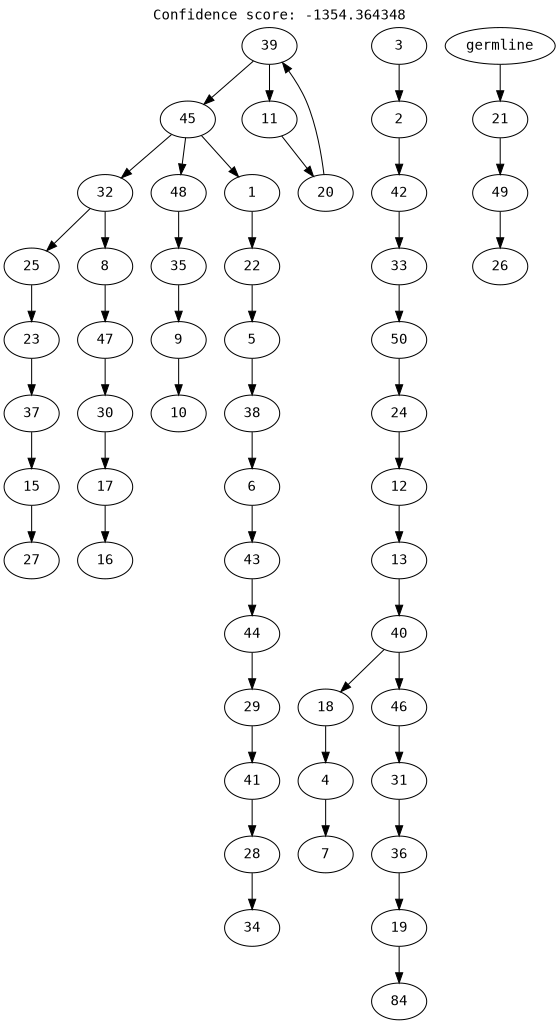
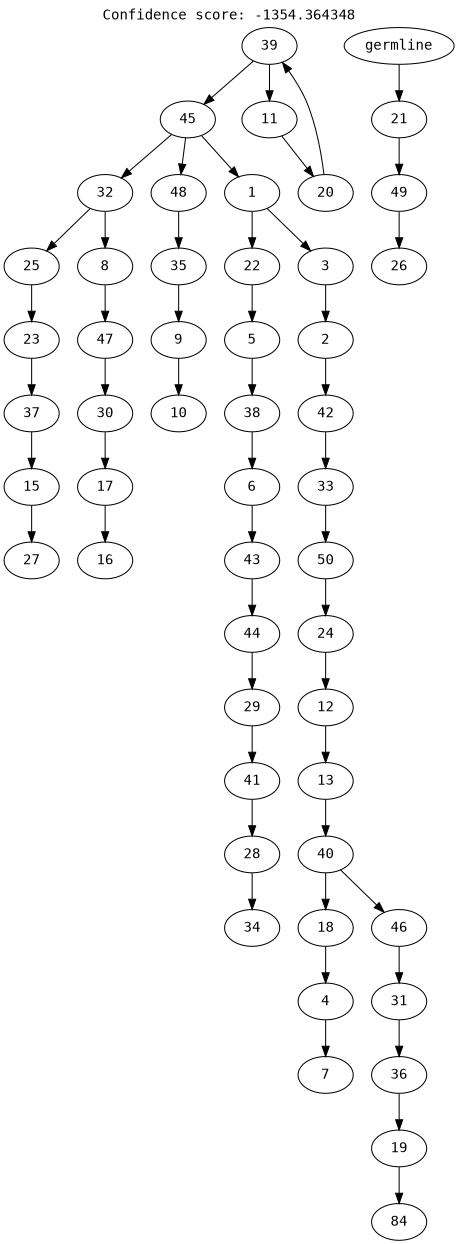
edge "1" -> "3": added
